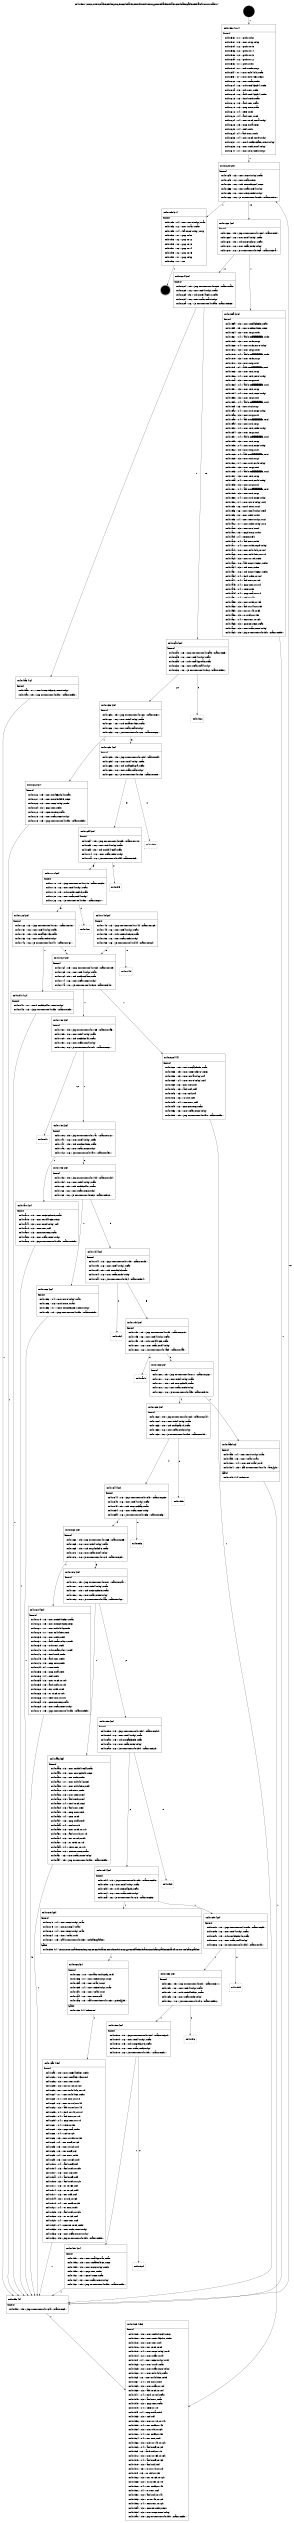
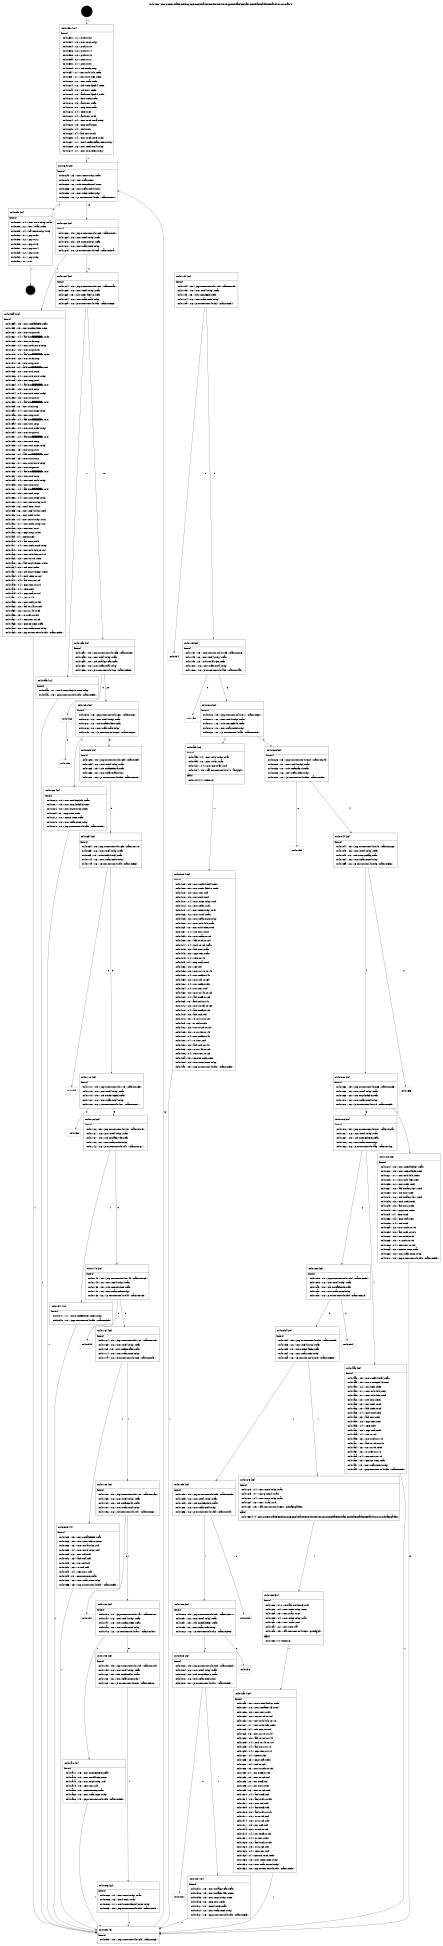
edge "0x4016d8 [28]" -> "0x401de9": now "0x401bcc" -> "0x401de9"
edge "0x40172c [28]" -> "0x401764 [28]": now "0x40172c [28]" -> "0x401748 [28]"
edge "0x401780 [28]" -> "0x401e41": label " 12" -> " 0"
edge "0x4017b8 [28]" -> "0x4017d4 [28]": removed, label "5"
edge "0x401fd0 [5]" -> "0x401b09 [156]": reversed
